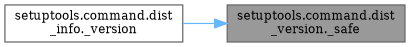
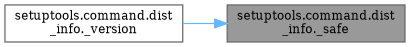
node "setuptools.command.dist _version._safe": label "setuptools.command.dist _version._safe" -> "setuptools.command.dist _info._safe"
